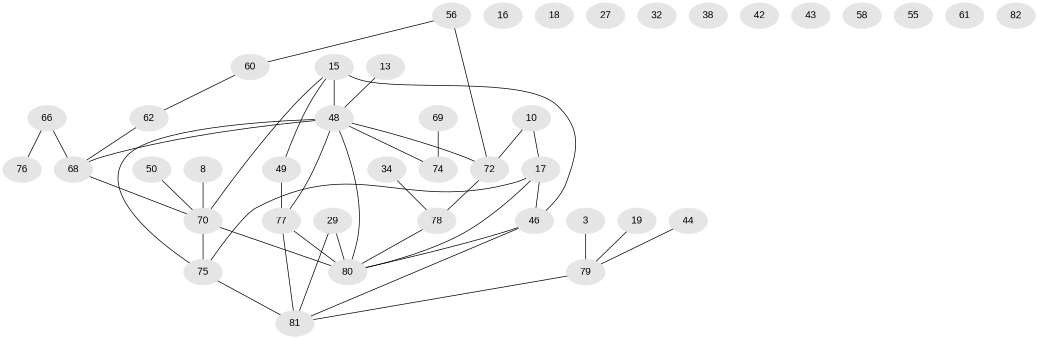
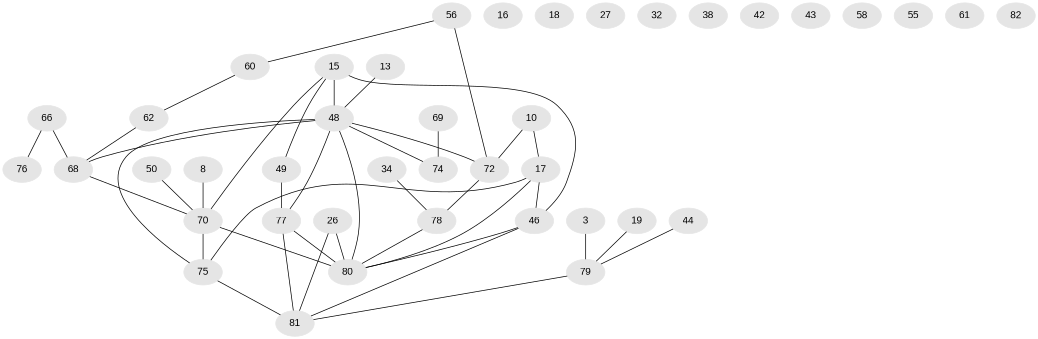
node "29": label "29" -> "26"
